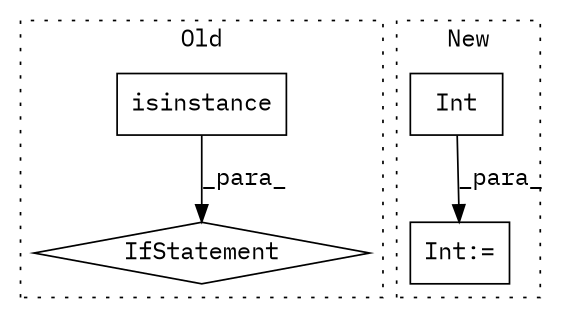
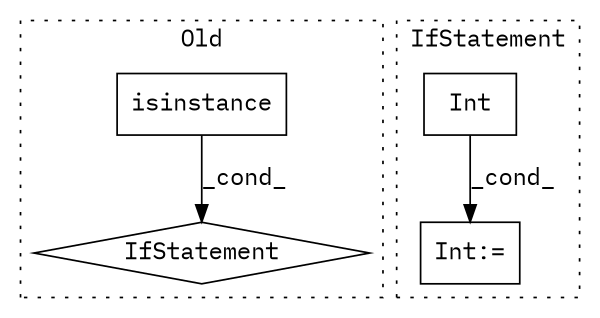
cluster "New": label "New" -> "IfStatement"
edge "isinstance" -> "IfStatement": label "_para_" -> "_cond_"
edge "Int" -> "Int:=": label "_para_" -> "_cond_"
